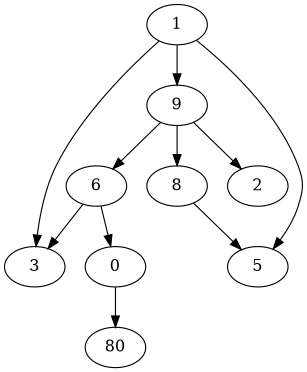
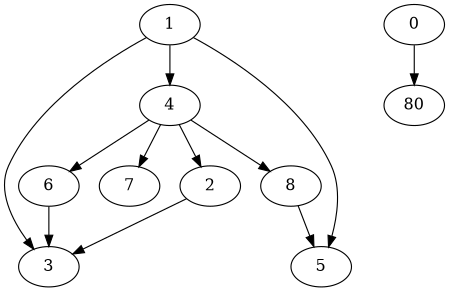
node "9": label "9" -> "4"
node "7": added
edge "6" -> "0": removed
edge "2" -> "3": added
